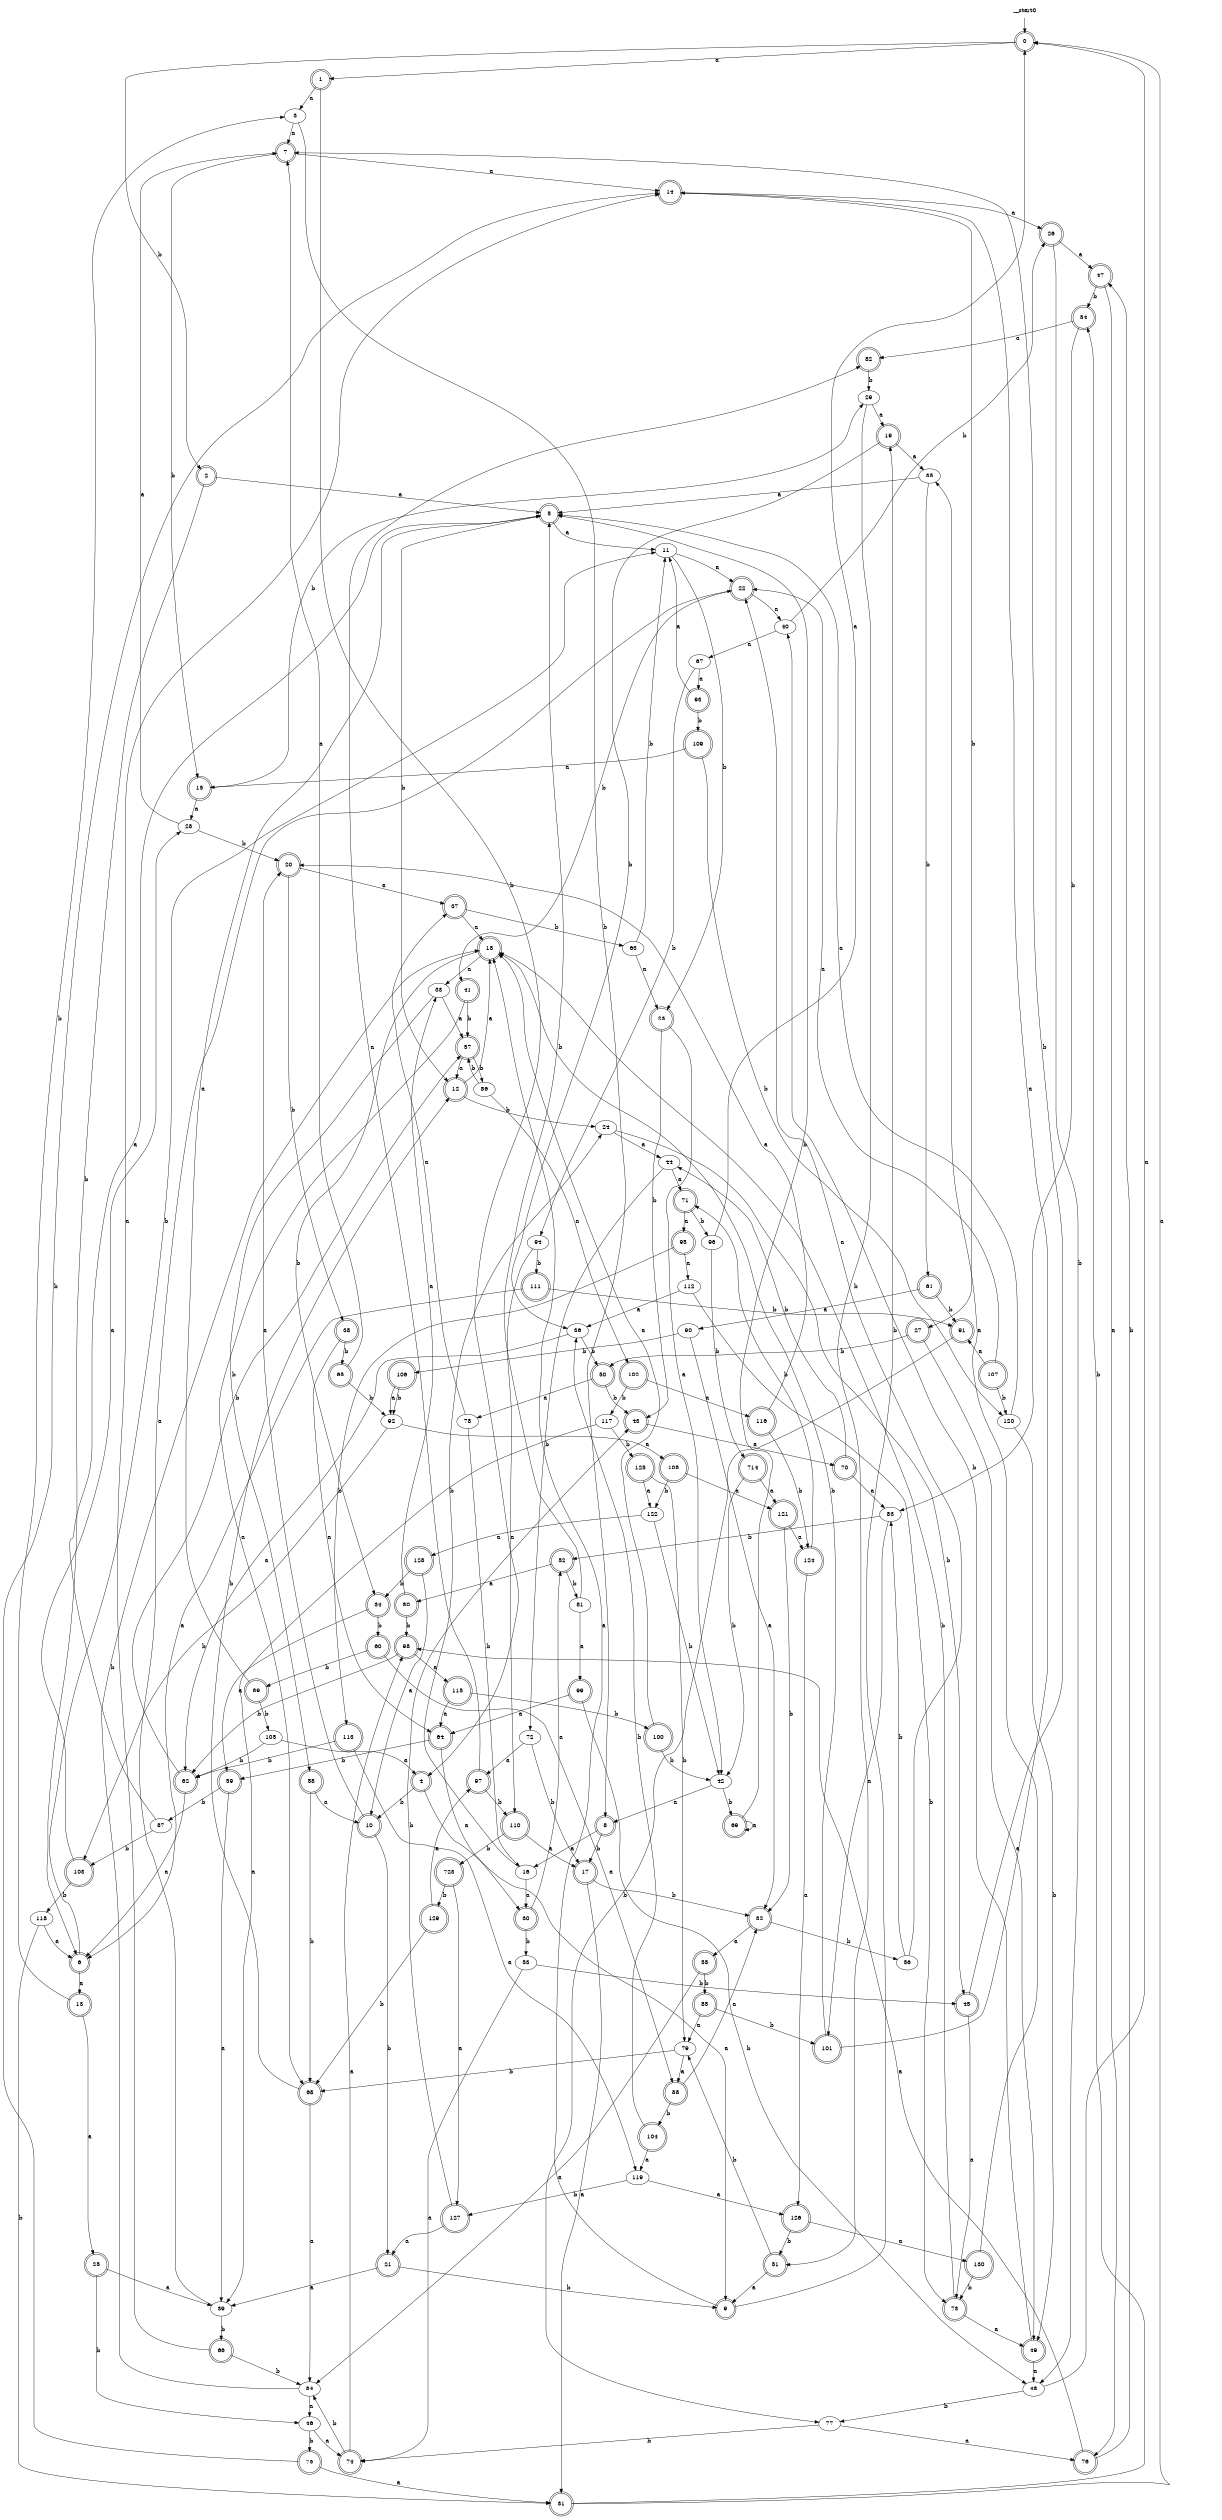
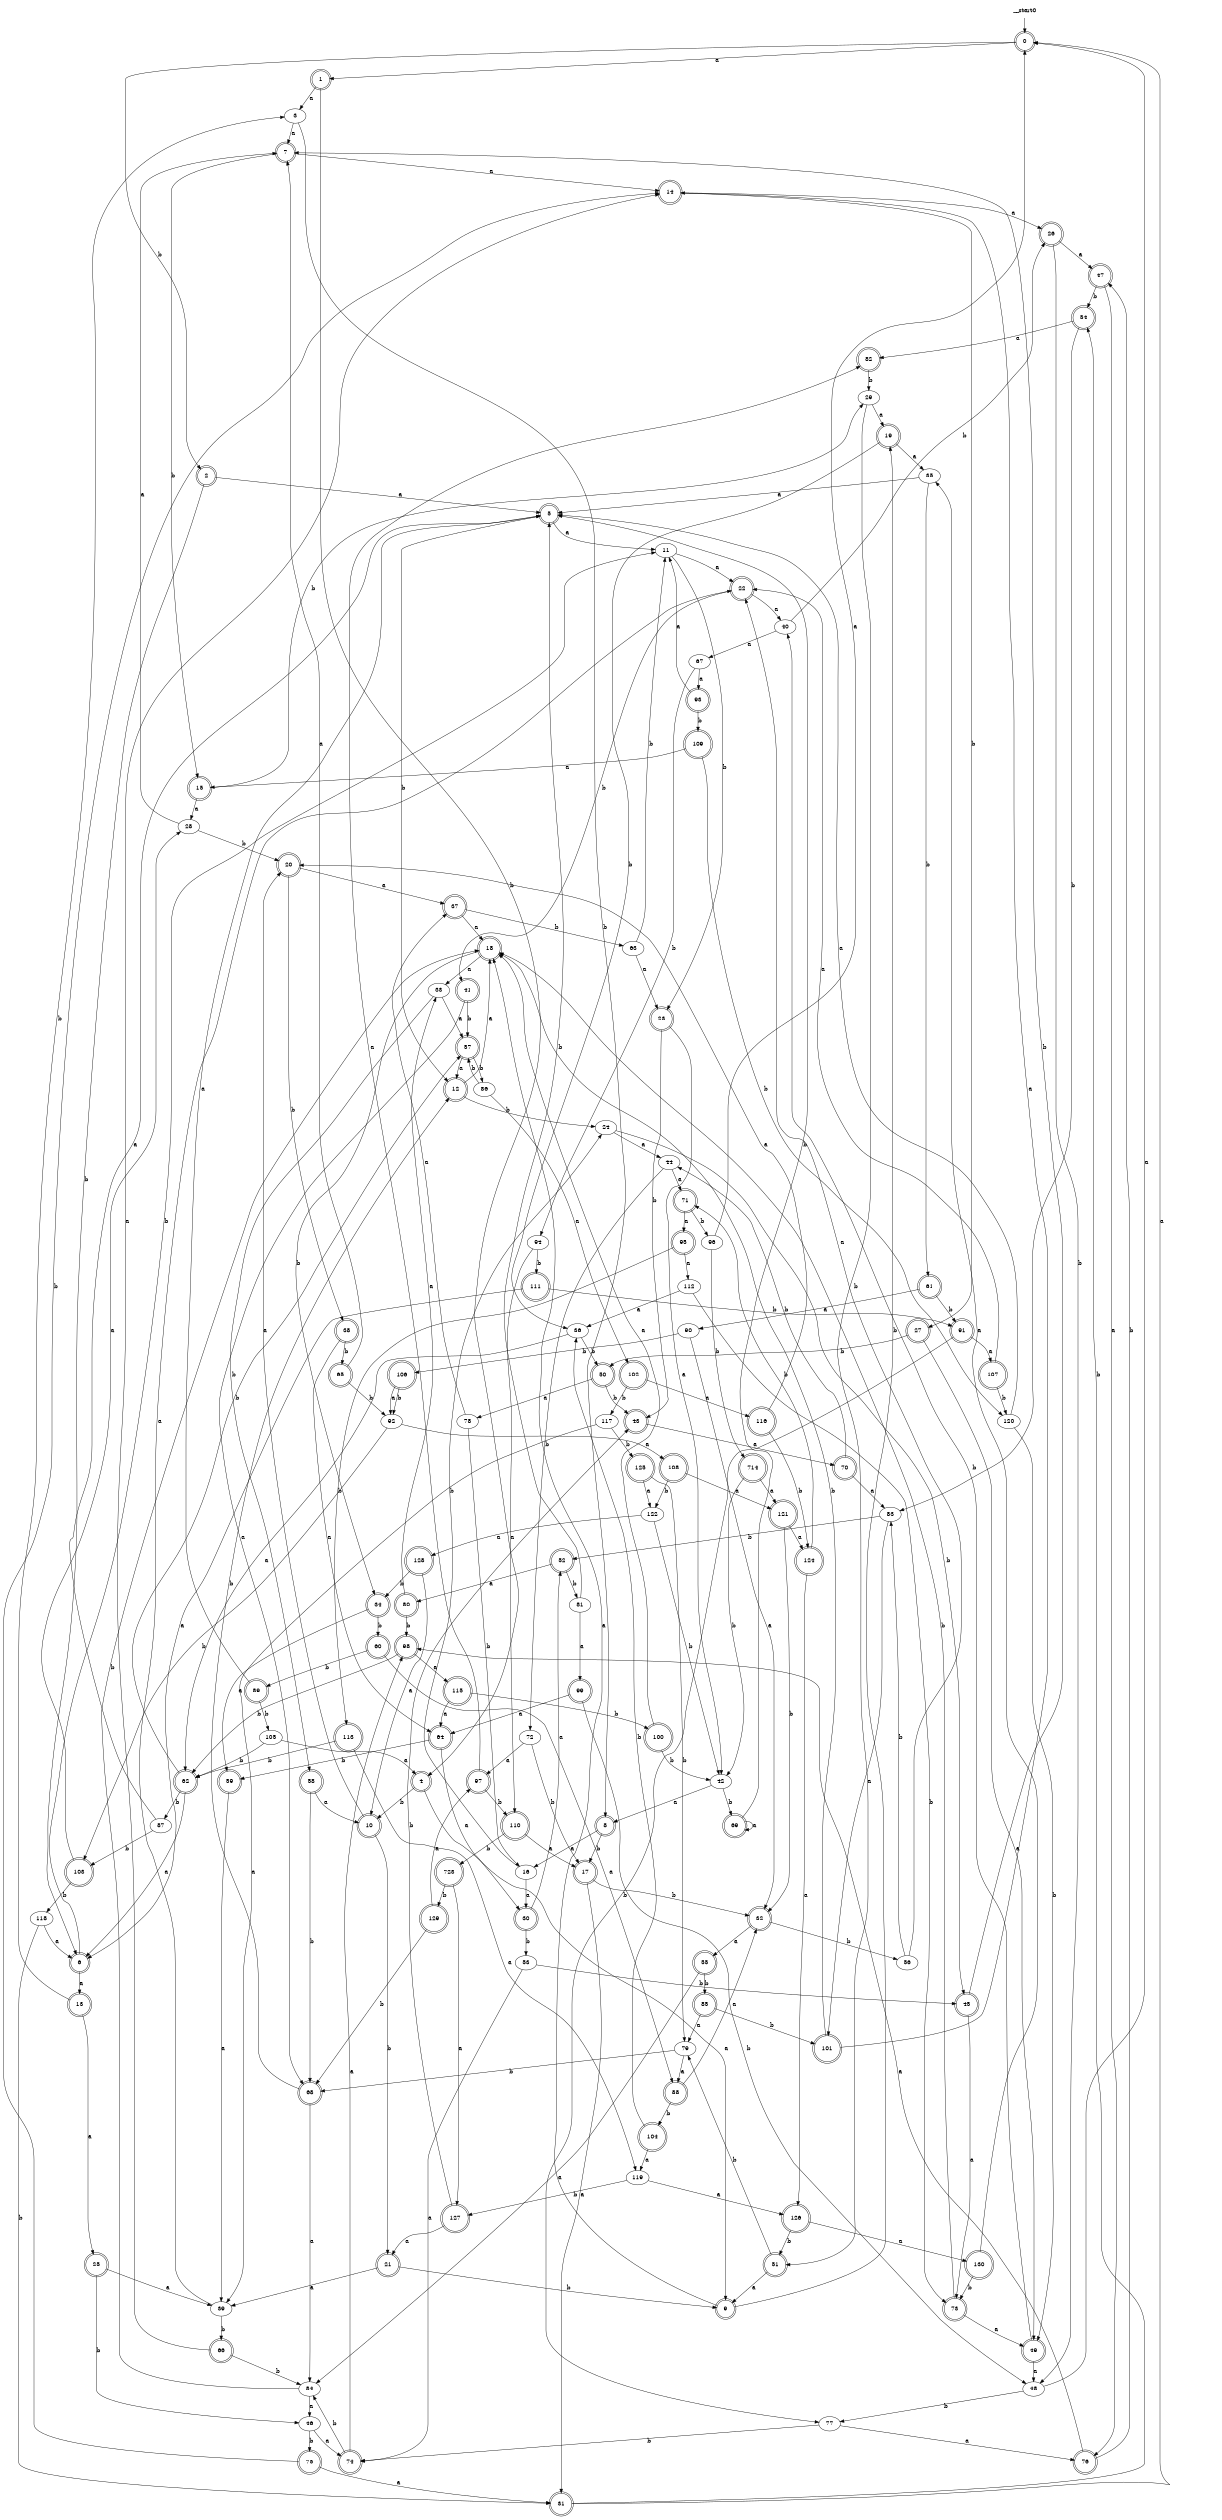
edge "107" -> "91": reversed
edge "59" -> "87": now "62" -> "87"
